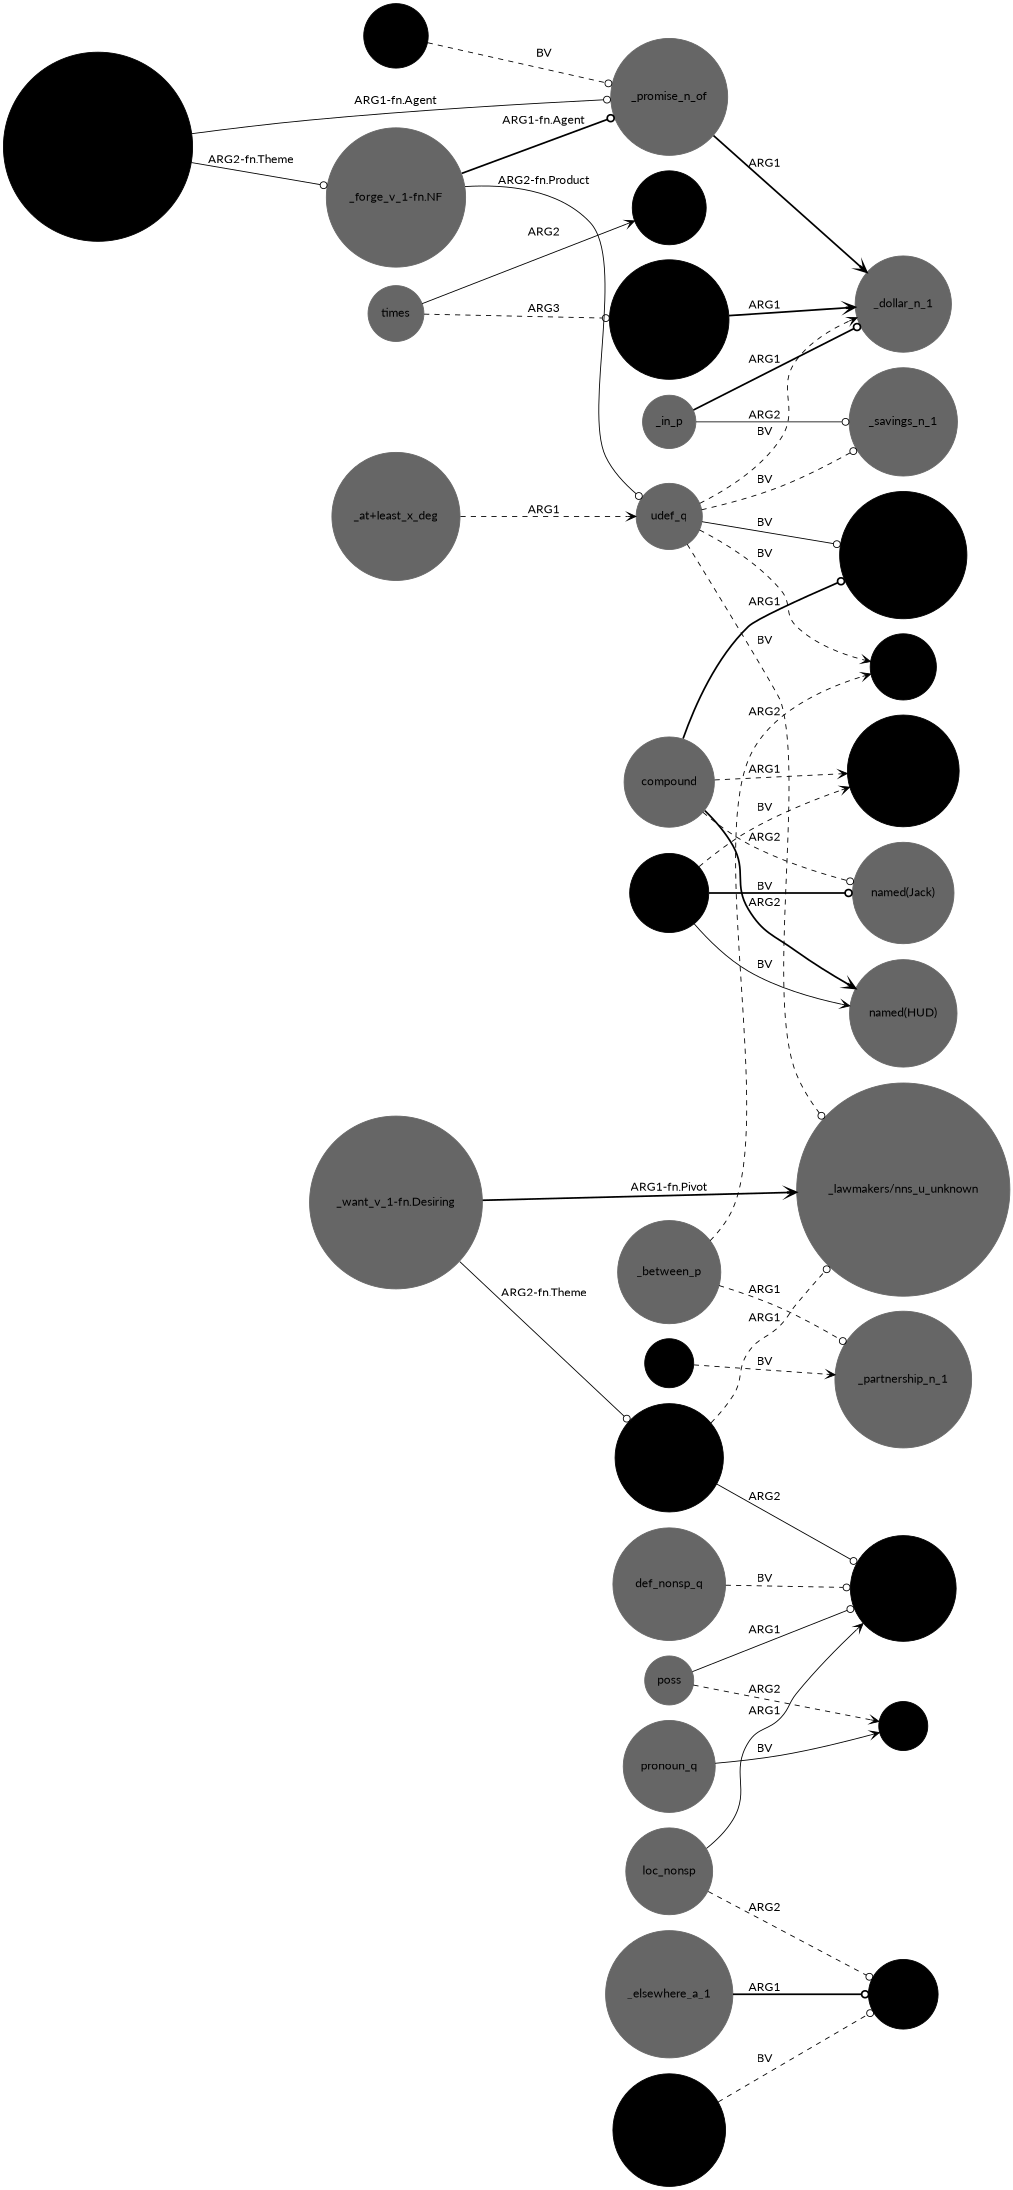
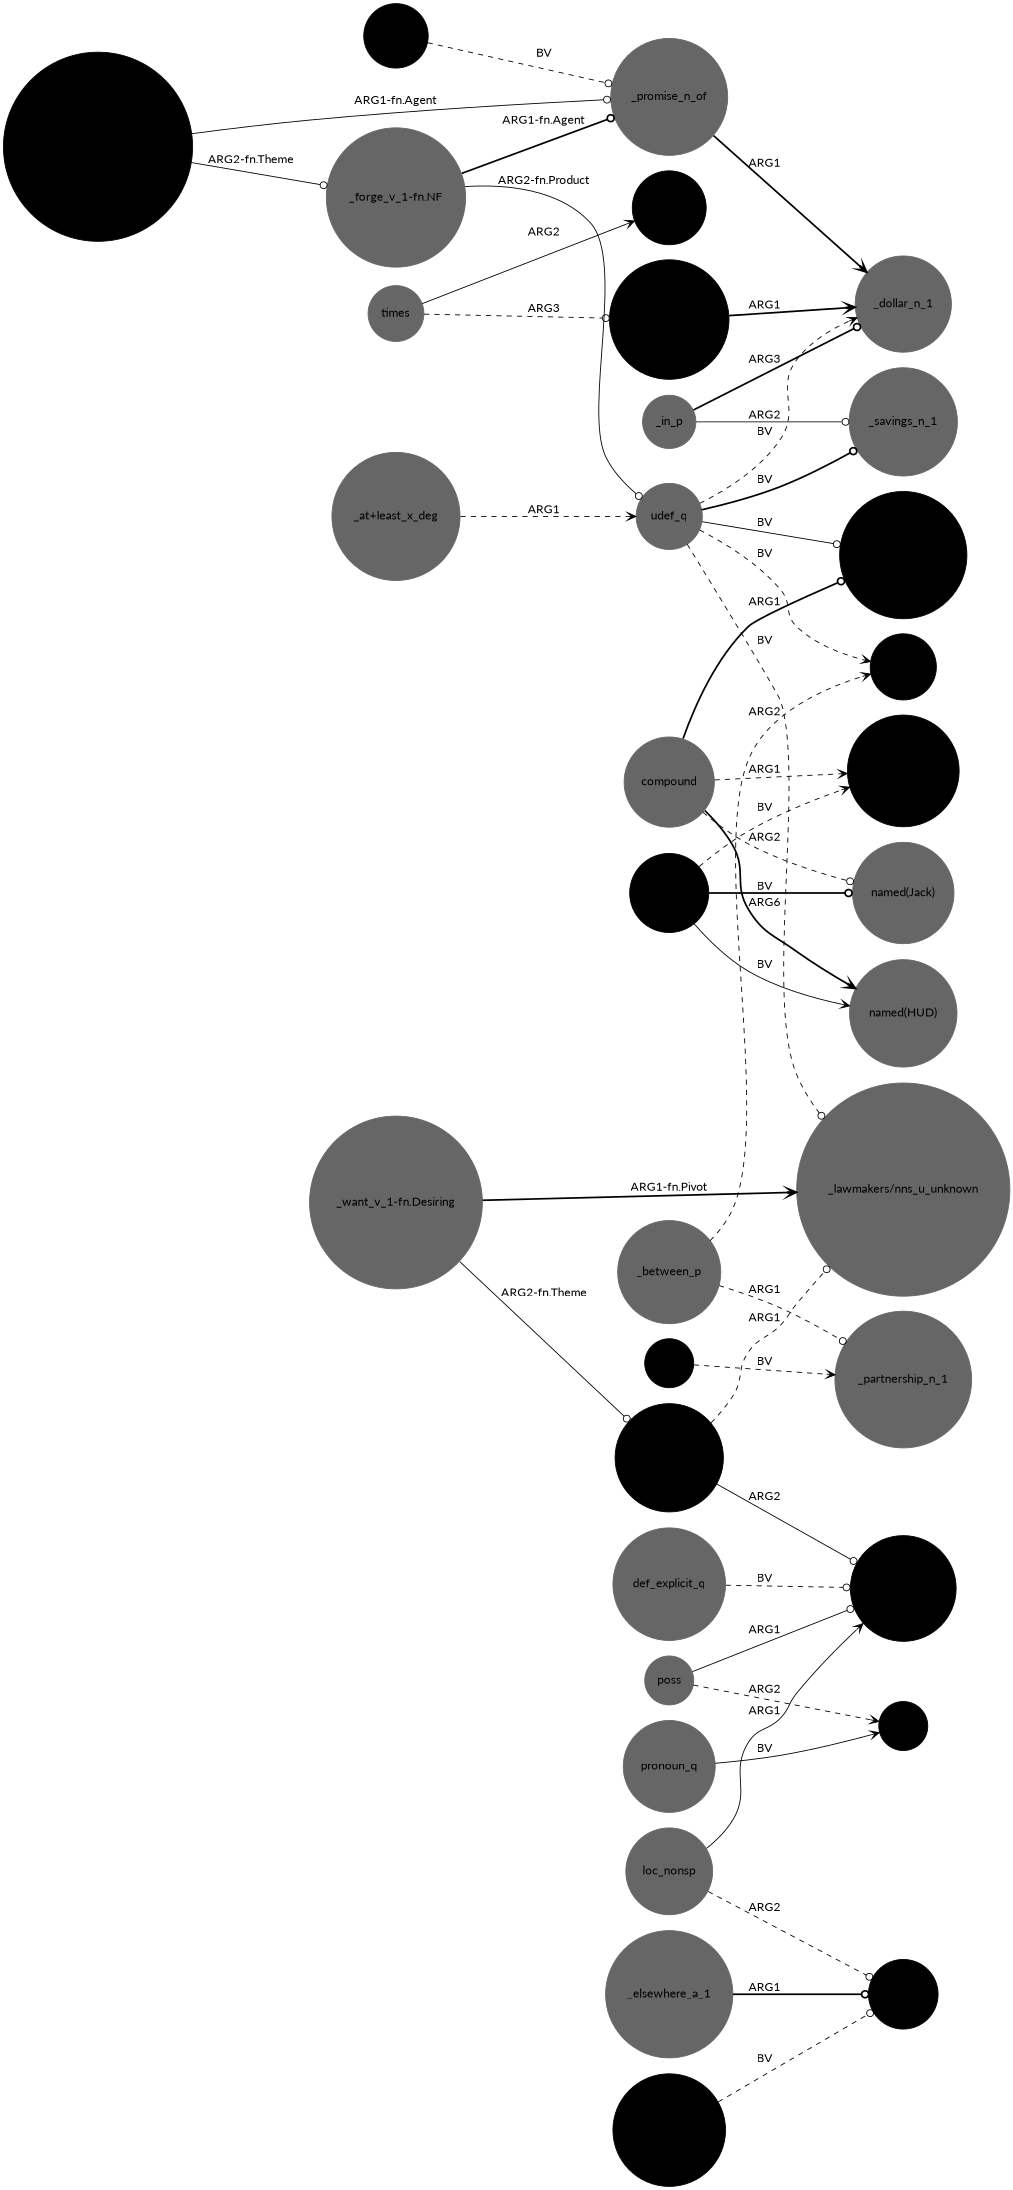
edge "_in_p" -> "_dollar_n_1": label "ARG1" -> "ARG3"
edge "udef_q" -> "_savings_n_1": style dashed -> bold
edge "compound" -> "named(HUD)": label "ARG2" -> "ARG6"
node "def_nonsp_q": label "def_nonsp_q" -> "def_explicit_q"
